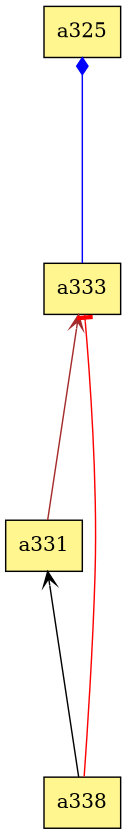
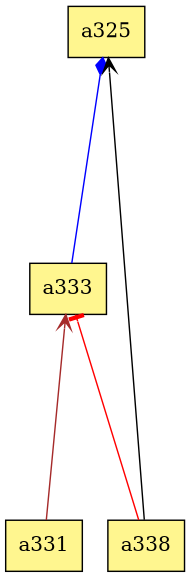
edge "a338" -> "a331": now "a338" -> "a325"
